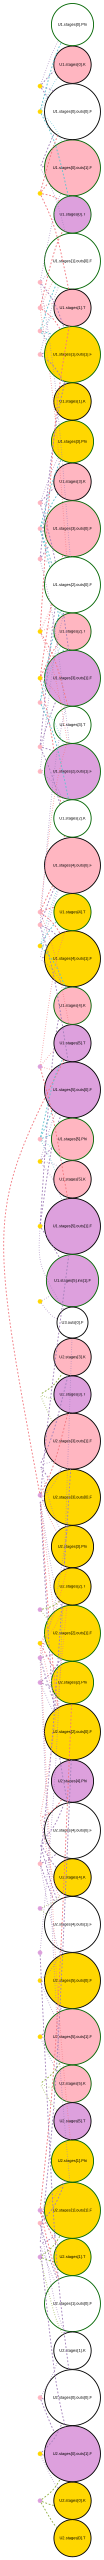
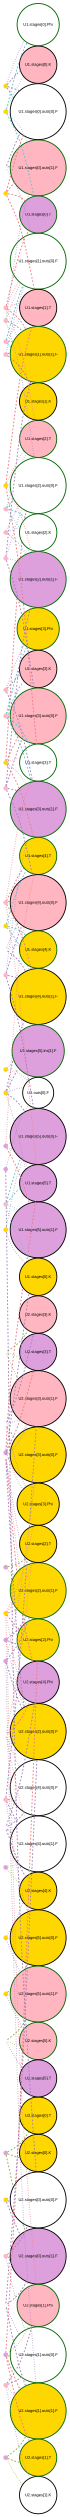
node "U1.stages[4].K": fillcolor lightpink -> gold
node "U1.stages[5].Phi": removed
node "U1.stages[5].K": fillcolor lightpink -> gold
node "U2.stages[1].Phi": fillcolor gold -> lightpink
